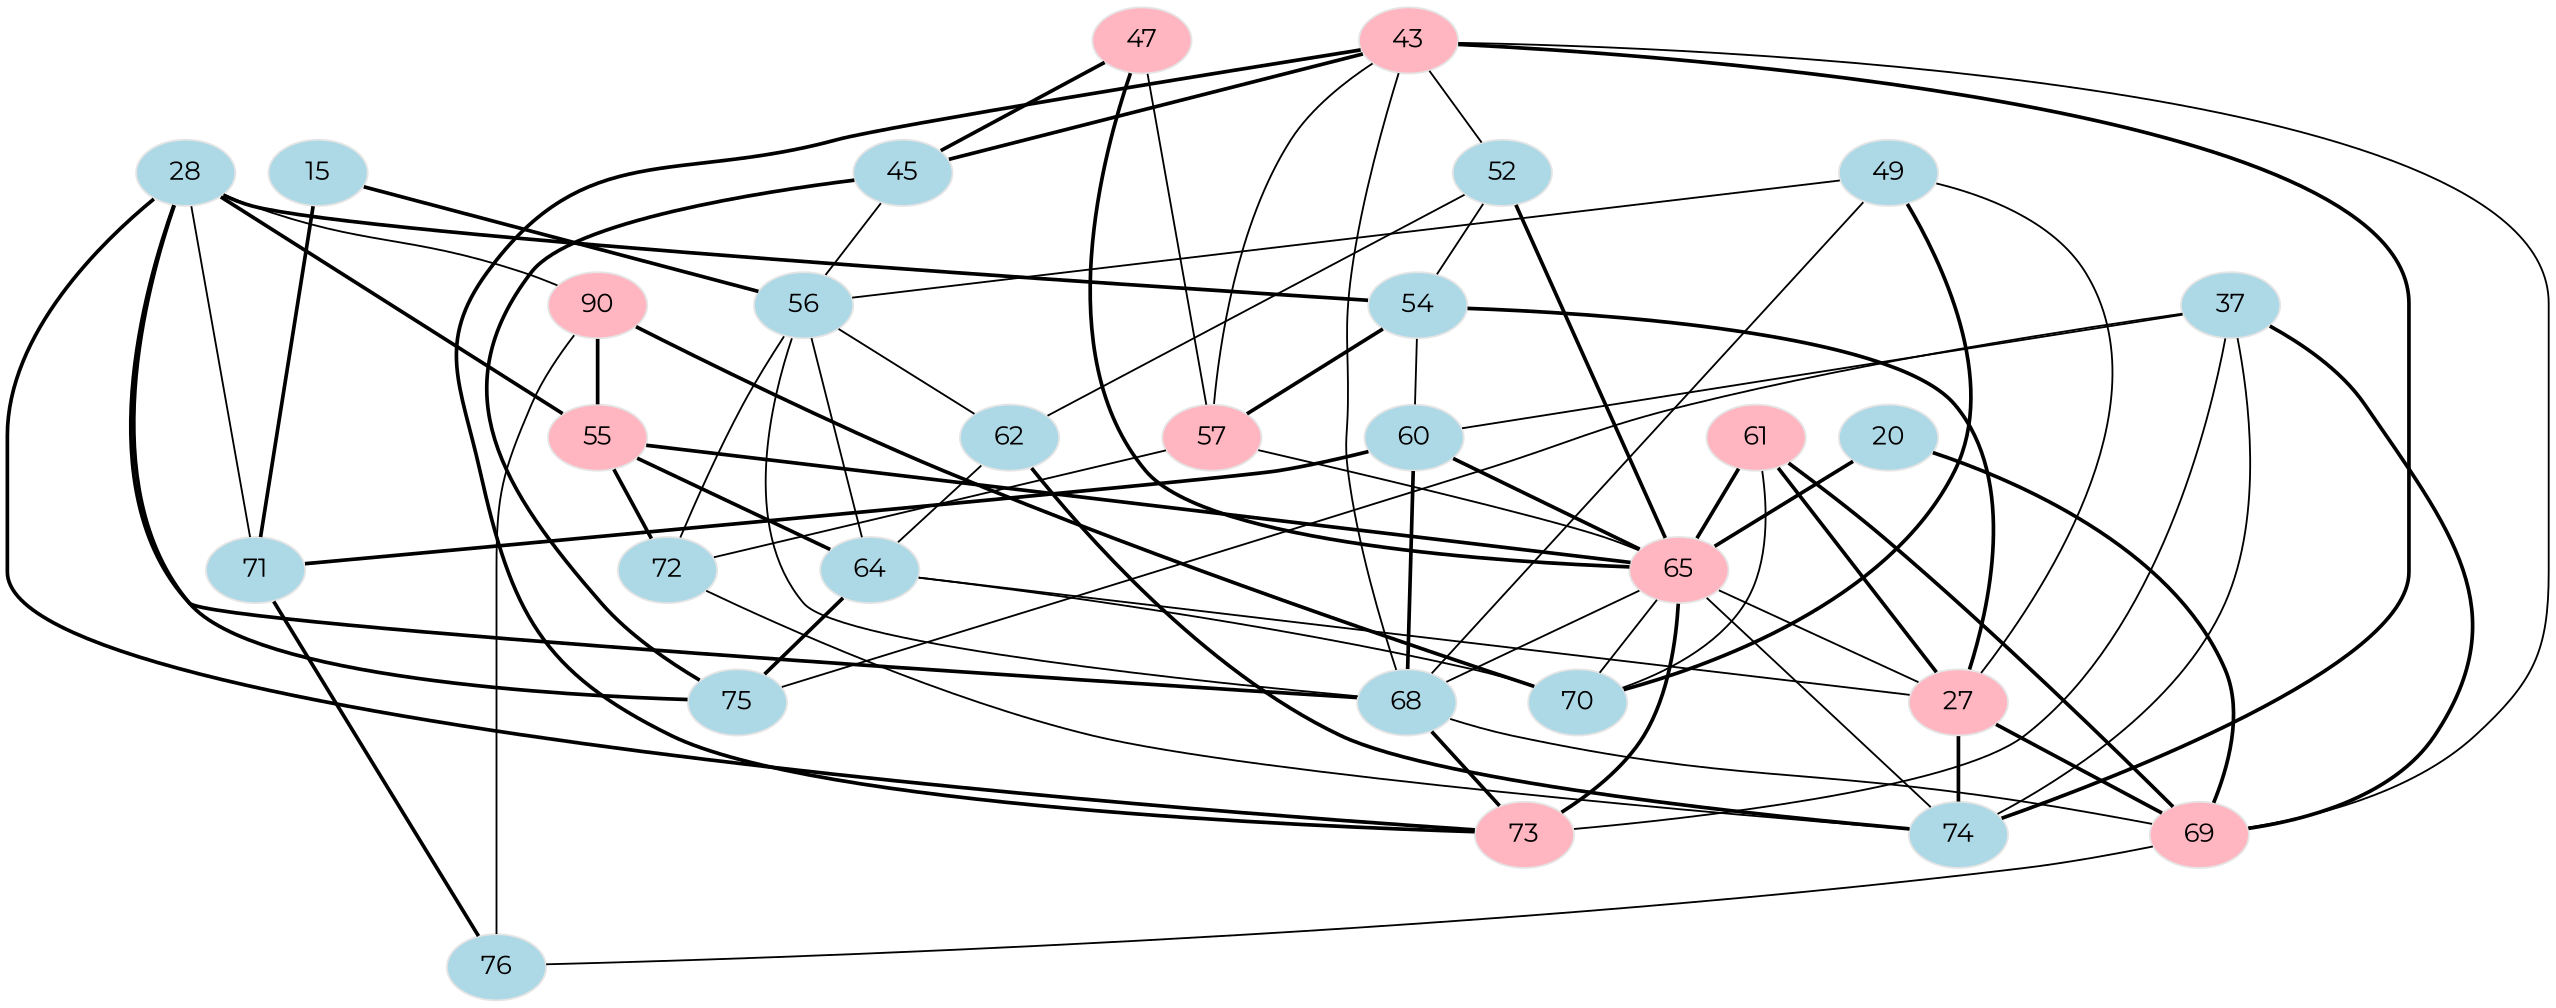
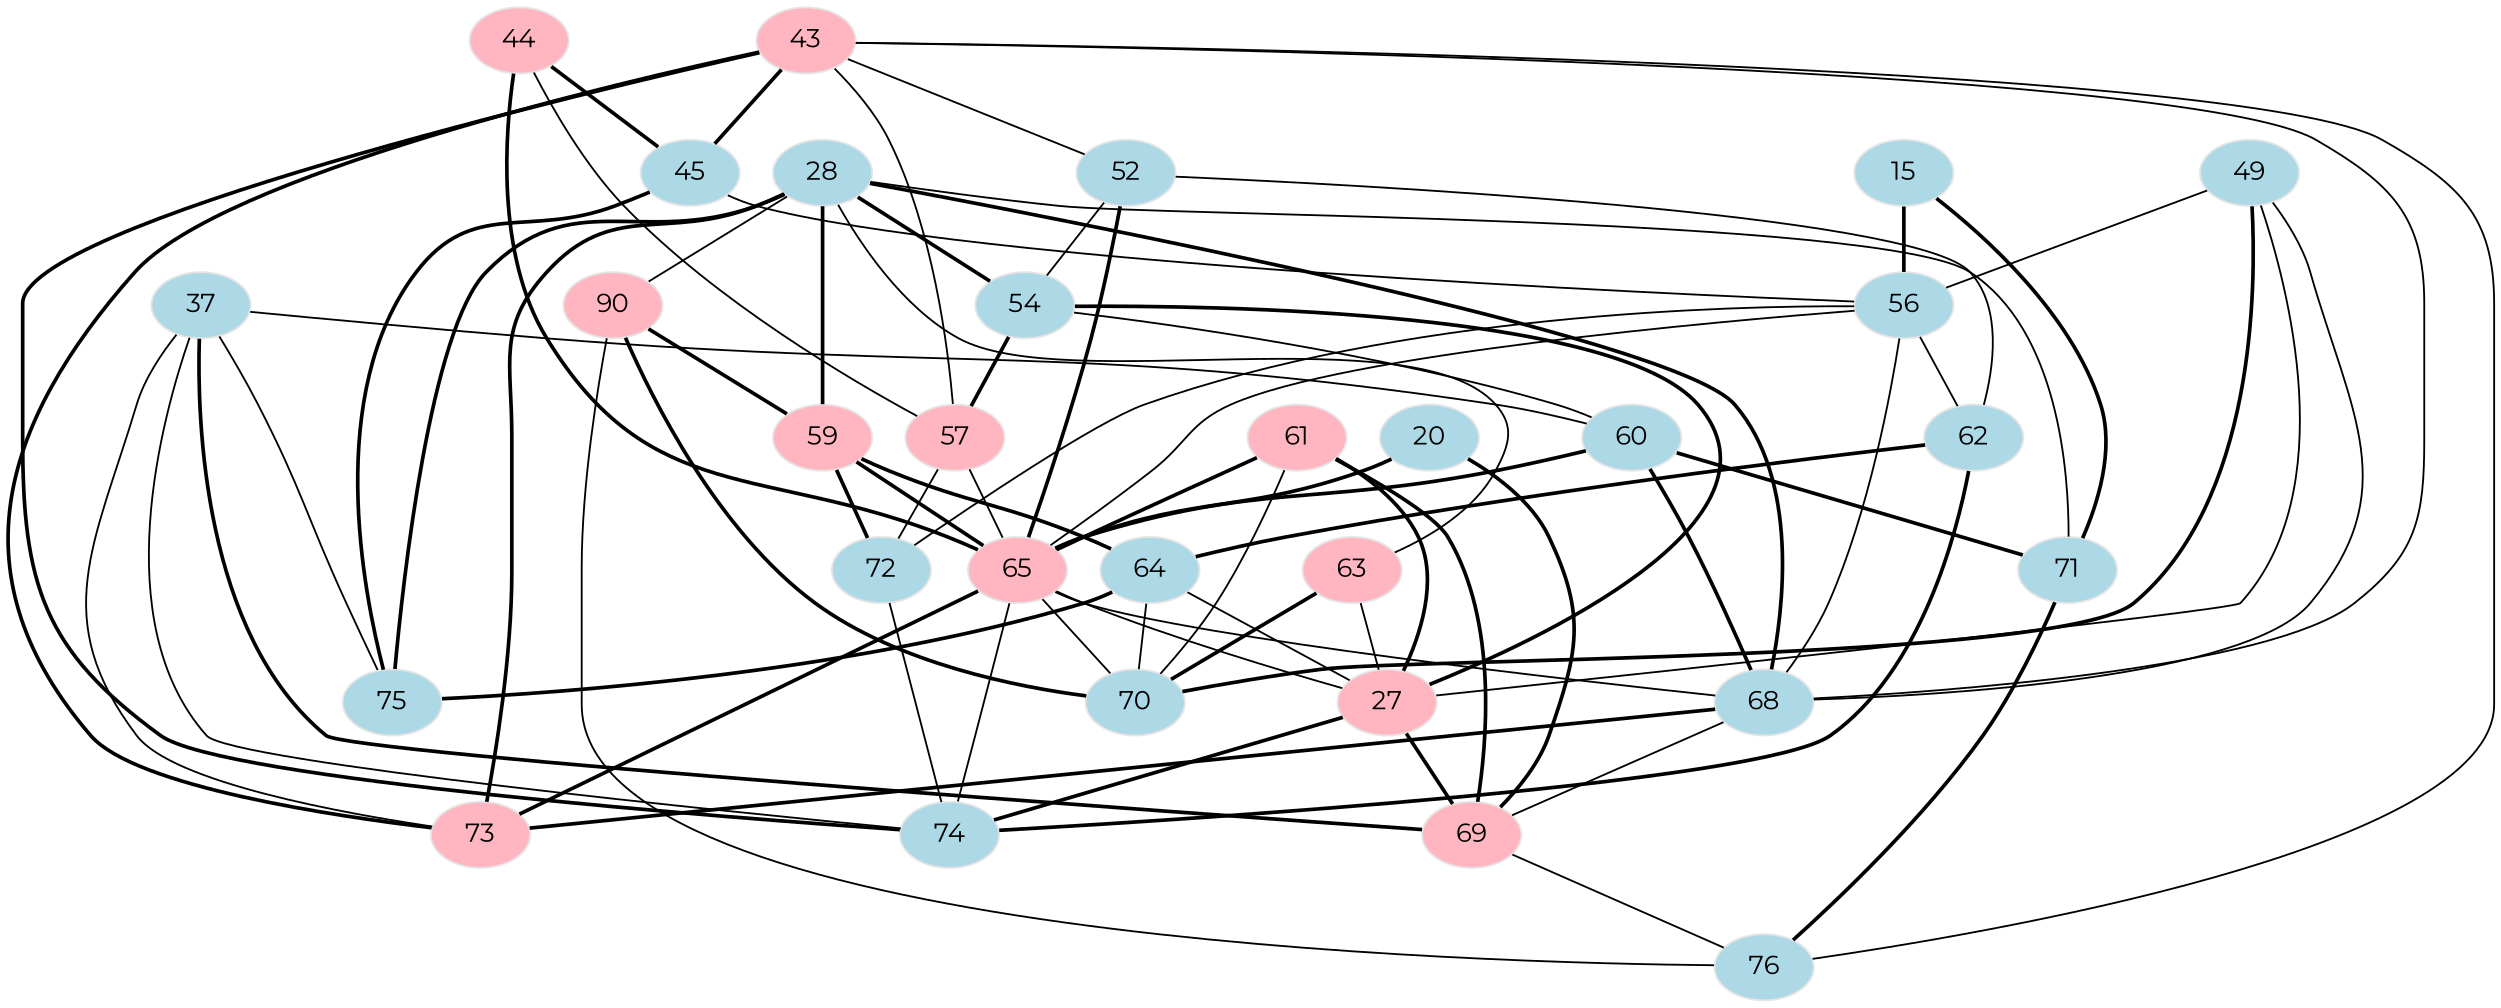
node "47": label "47" -> "44"
edge "43" -- "69": now "43" -- "76"
node "55": label "55" -> "59"
edge "56" -- "64": now "56" -- "65"
edge "62" -- "64": style solid -> bold
node "63": added
